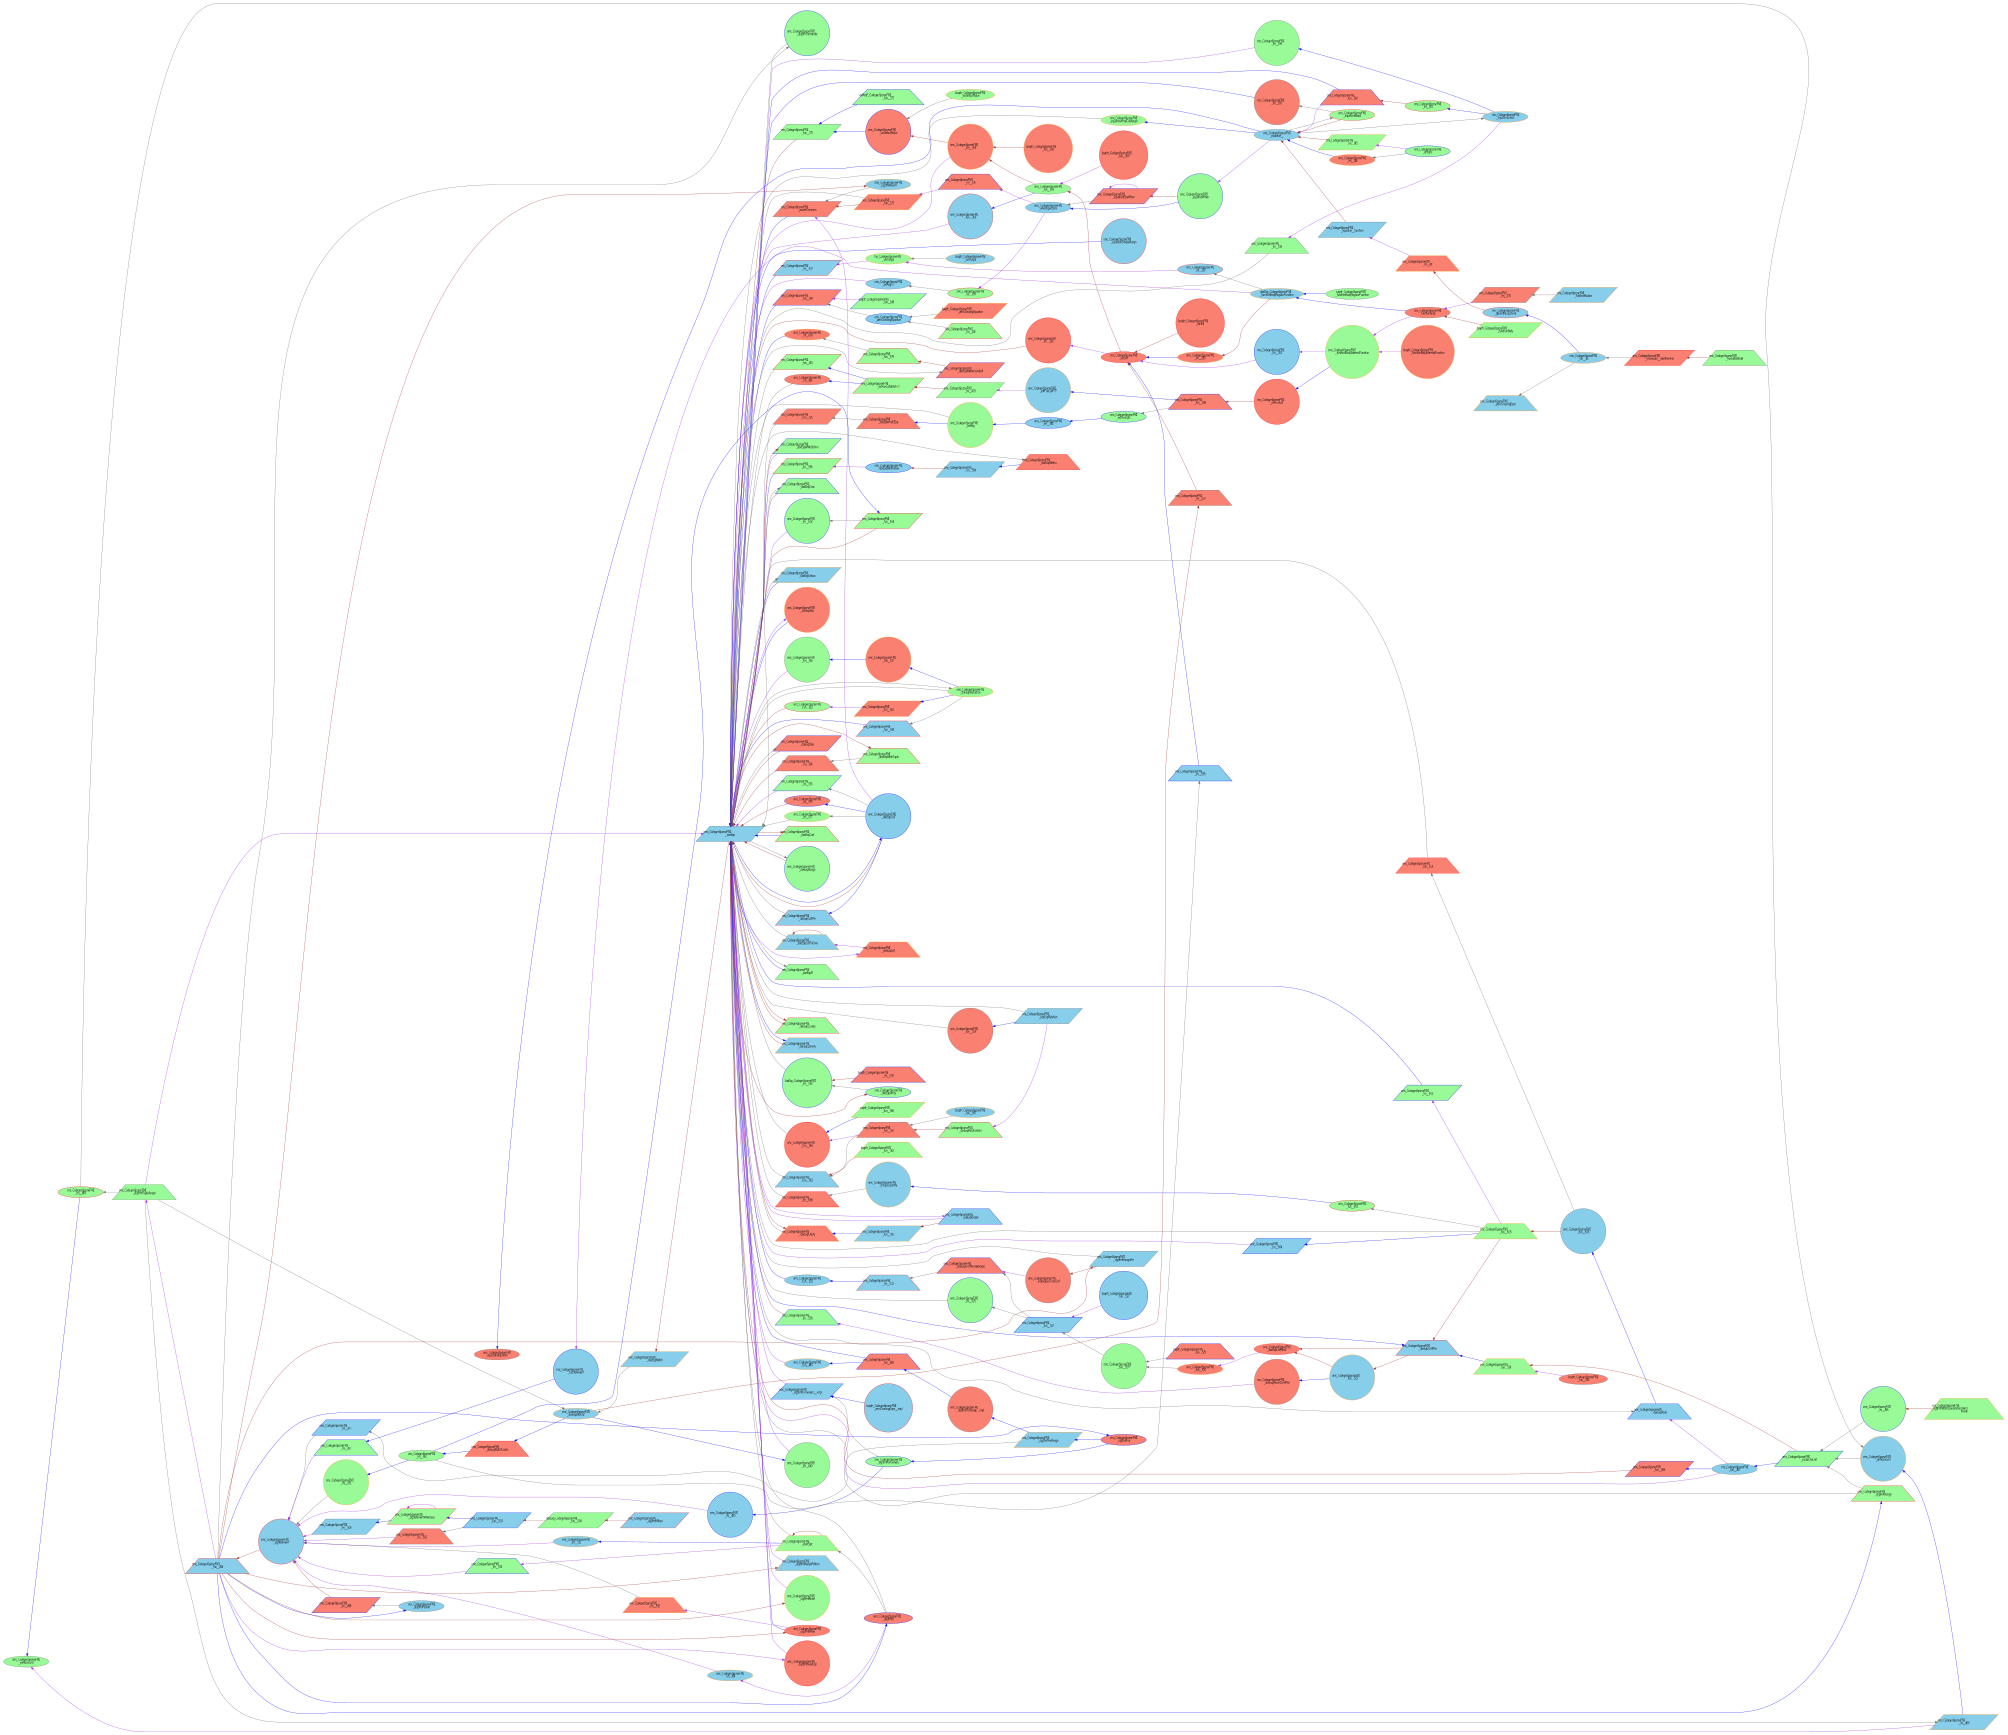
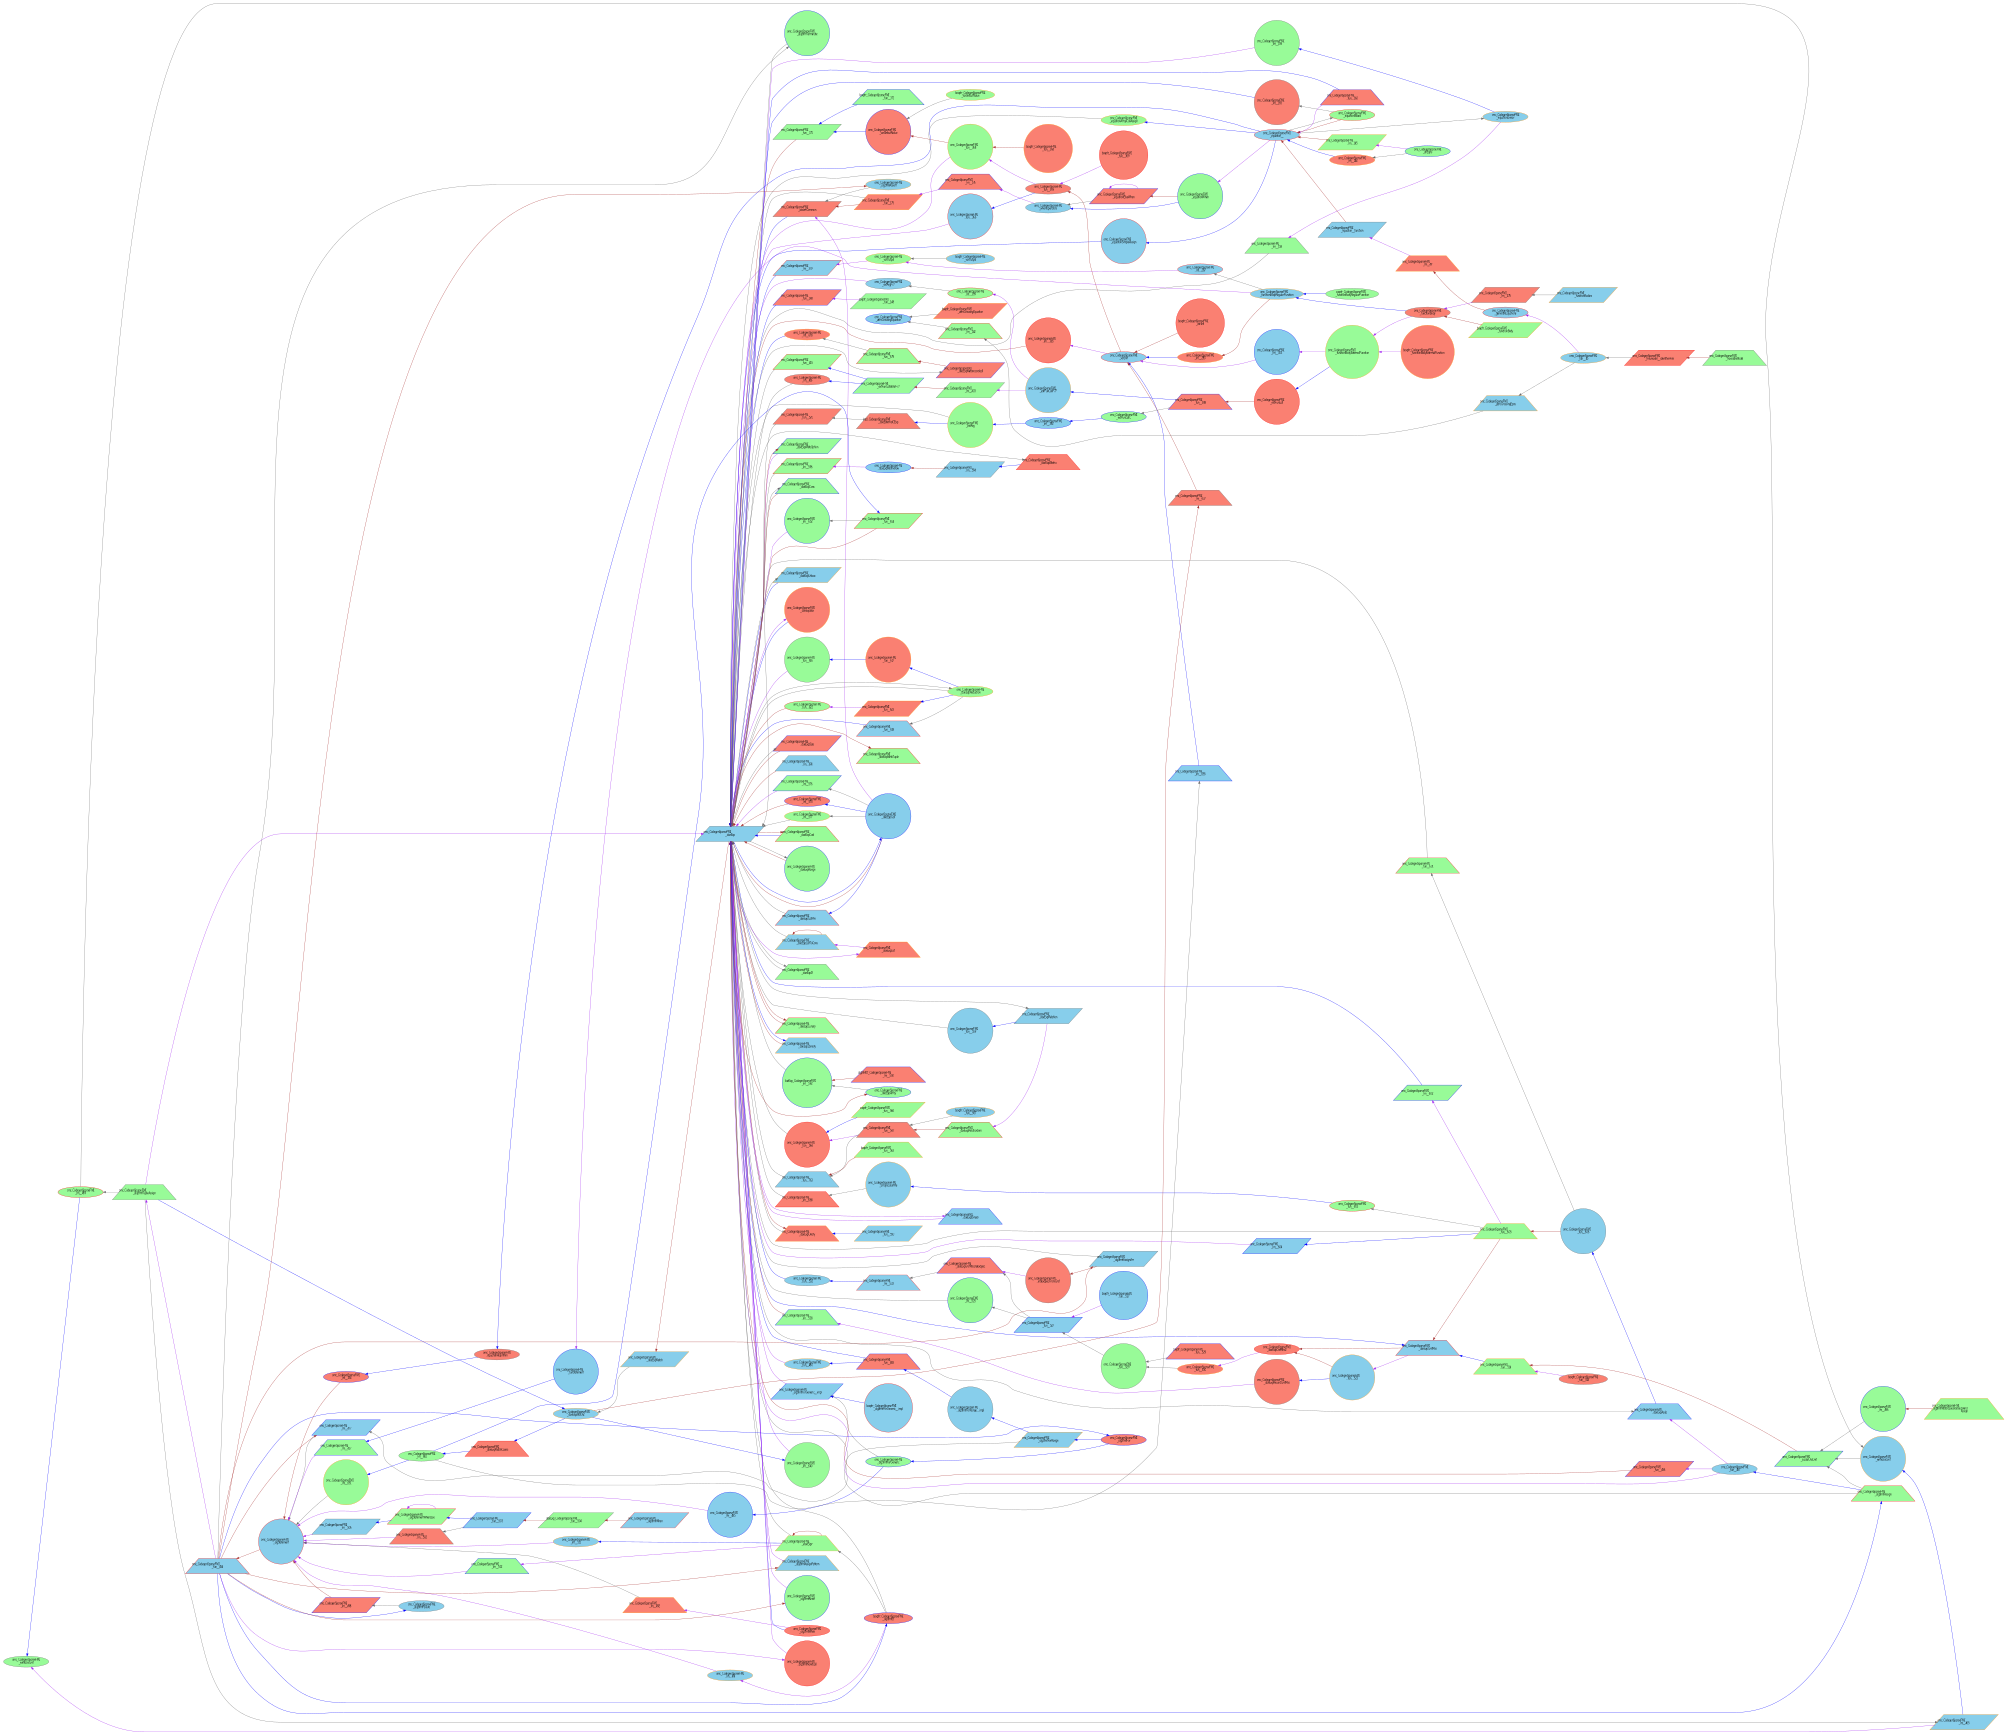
node "extArgF_CodegenSparseFMI _fun__371": label "extArgF_CodegenSparseFMI _fun__371" -> "boxptr_CodegenSparseFMI _fun__371"
node "omc_CodegenSparseFMI _lm__161": removed
node "omc_CodegenSparseFMI _equation__": color gray40 -> red
node "omc_CodegenSparseFMI _fun__368": fillcolor salmon -> palegreen
edge "omc_CodegenSparseFMI _fun__369" -> "omc_CodegenSparseFMI _fun__368": color brown -> purple
node "omc_CodegenSparseFMI _fun__369": fillcolor palegreen -> salmon
edge "omc_CodegenSparseFMI _equation__" -> "omc_CodegenSparseFMI _equationSimpleAssign": added
edge "omc_CodegenSparseFMI _whenOperators" -> "omc_CodegenSparseFMI _lm__399": now "omc_CodegenSparseFMI _extFunCallF77" -> "omc_CodegenSparseFMI _lm__399"
node "fun_CodegenSparseFMI _varOutput": label "fun_CodegenSparseFMI _varOutput" -> "omc_CodegenSparseFMI _varOutput"
node "daeExp_CodegenSparseFMI _functionBodyRegularFunction": label "daeExp_CodegenSparseFMI _functionBodyRegularFunction" -> "omc_CodegenSparseFMI _functionBodyRegularFunction"
node "boxptr_CodegenSparseFMI _fun__148": color blue -> gray40
edge "omc_CodegenSparseFMI _zeroCrossingEquation" -> "omc_CodegenSparseFMI _fun__148": removed
edge "omc_CodegenSparseFMI _fun__45" -> "omc_CodegenSparseFMI _generateEquations": color blue -> purple
node "omc_CodegenSparseFMI _varInit": fillcolor salmon -> skyblue
node "omc_CodegenSparseFMI _extFunCallBiVarF77": color red -> blue
node "omc_CodegenSparseFMI _daeExternalCExp": label "omc_CodegenSparseFMI _daeExternalCExp" -> "impl_CodegenSparseFMI _daeExternalCExp"
edge "omc_CodegenSparseFMI _zeroCrossingEqns" -> "omc_CodegenSparseFMI _lm__142": added
edge "omc_CodegenSparseFMI _lm__596" -> "omc_CodegenSparseFMI _daeExp": color blue -> gray40
edge "omc_CodegenSparseFMI _daeExpMetaTuple" -> "omc_CodegenSparseFMI _lm__674": removed
node "omc_CodegenSparseFMI _lm__674": fillcolor salmon -> skyblue
node "omc_CodegenSparseFMI _fun__601": fillcolor salmon -> palegreen
edge "omc_CodegenSparseFMI _daeExpIf" -> "omc_CodegenSparseFMI _daeExp": color blue -> gray40
edge "omc_CodegenSparseFMI _daeExpRelation" -> "omc_CodegenSparseFMI _daeExp": reversed
node "omc_CodegenSparseFMI _fun__559": fillcolor salmon -> skyblue
node "boxptr_CodegenSparseFMI _lm__592": label "boxptr_CodegenSparseFMI _lm__592" -> "algStmtIf_CodegenSparseFMI _lm__592"
node "omc_CodegenSparseFMI _fun__563": label "omc_CodegenSparseFMI _fun__563" -> "omc_CodegenSparseFMI _fun__763"
edge "omc_CodegenSparseFMI _daeExpBinary" -> "omc_CodegenSparseFMI _fun__550": removed
edge "omc_CodegenSparseFMI _algStmtTupleAssign" -> "omc_CodegenSparseFMI _daeExpMatch2": color gray40 -> blue
edge "omc_CodegenSparseFMI _daeExpCrefRhs" -> "omc_CodegenSparseFMI _fun__523": color brown -> purple
node "omc_CodegenSparseFMI _lm__154": added
node "boxptr_CodegenSparseFMI _zeroCrossingEqns__impl": label "boxptr_CodegenSparseFMI _zeroCrossingEqns__impl" -> "boxptr_CodegenSparseFMI _algStmtForGeneric__impl"
node "omc_CodegenSparseFMI _algStmtForRange__impl": fillcolor salmon -> skyblue
edge "omc_CodegenSparseFMI _scalarLhsCref" -> "omc_CodegenSparseFMI _fun__457": now "omc_CodegenSparseFMI _algStmtAssign" -> "omc_CodegenSparseFMI _fun__457"
edge "omc_CodegenSparseFMI _fun__457" -> "omc_CodegenSparseFMI _fun__456": color blue -> purple
node "omc_CodegenSparseFMI _algStmtReinit": color darkorange -> blue
node "omc_CodegenSparseFMI _lm__592": label "omc_CodegenSparseFMI _lm__592" -> "omc_CodegenSparseFMI _lm__492"
node "omc_CodegenSparseFMI _algStmtIf": label "omc_CodegenSparseFMI _algStmtIf" -> "boxptr_CodegenSparseFMI _algStmtIf"
edge "omc_CodegenSparseFMI _fun__454" -> "omc_CodegenSparseFMI _algStmtWhile": now "omc_CodegenSparseFMI _fun__454" -> "omc_CodegenSparseFMI _lm__477"
